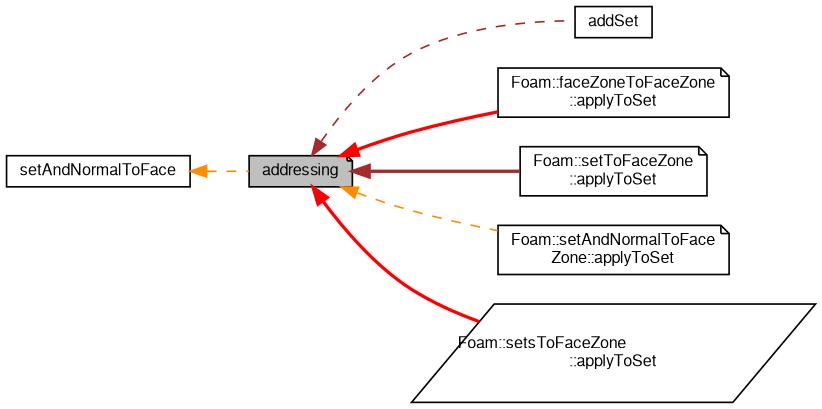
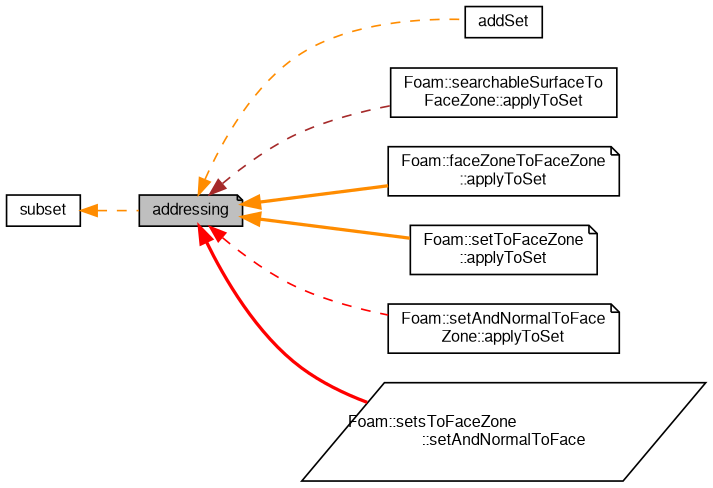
edge "addSet" -> "addressing": color brown -> darkorange
node "Foam::searchableSurfaceTo FaceZone::applyToSet": added
edge "Foam::faceZoneToFaceZone ::applyToSet" -> "addressing": color red -> darkorange
node "setAndNormalToFace": label "setAndNormalToFace" -> "subset"
edge "Foam::setToFaceZone ::applyToSet" -> "addressing": color brown -> darkorange
edge "Foam::setAndNormalToFace Zone::applyToSet" -> "addressing": color darkorange -> red
node "Foam::setsToFaceZone ::applyToSet": label "Foam::setsToFaceZone ::applyToSet" -> "Foam::setsToFaceZone ::setAndNormalToFace"
